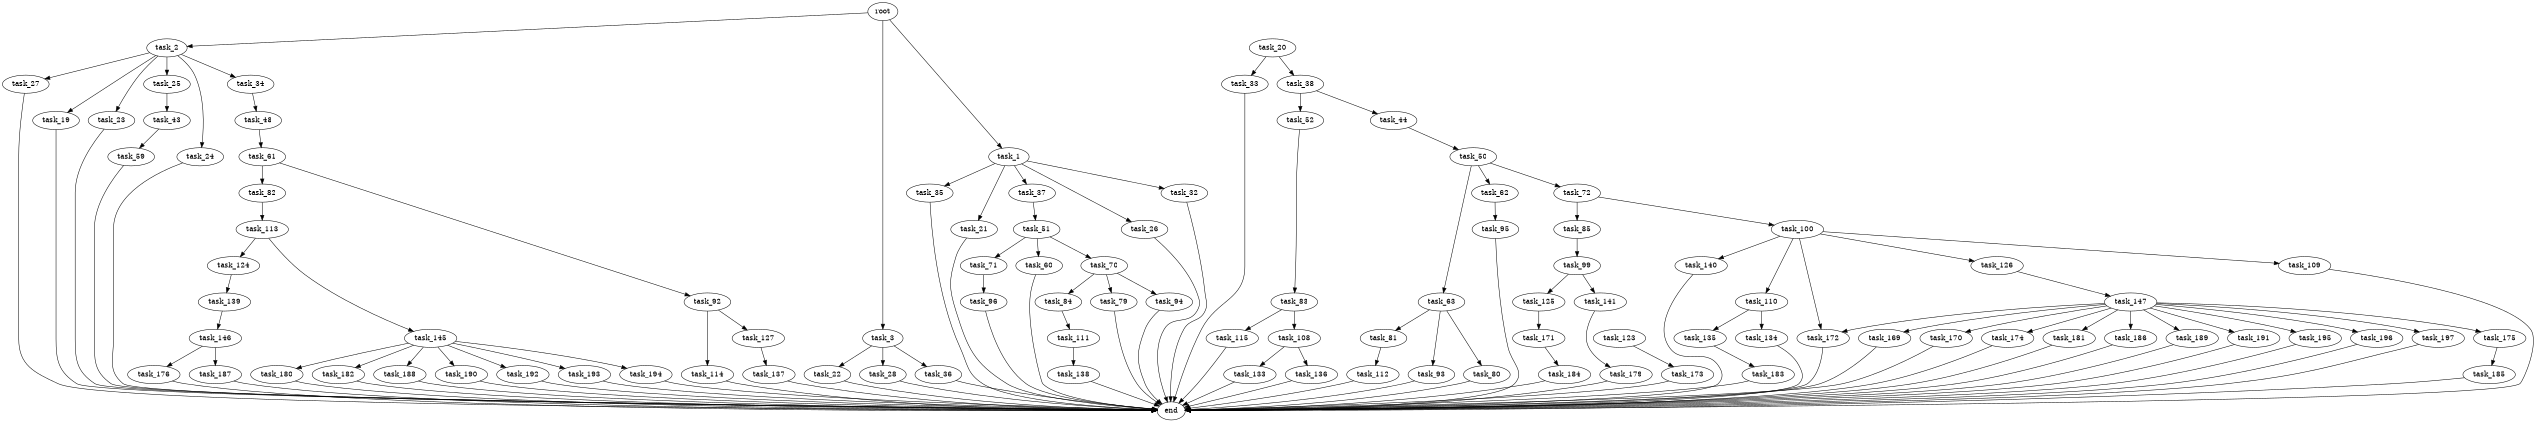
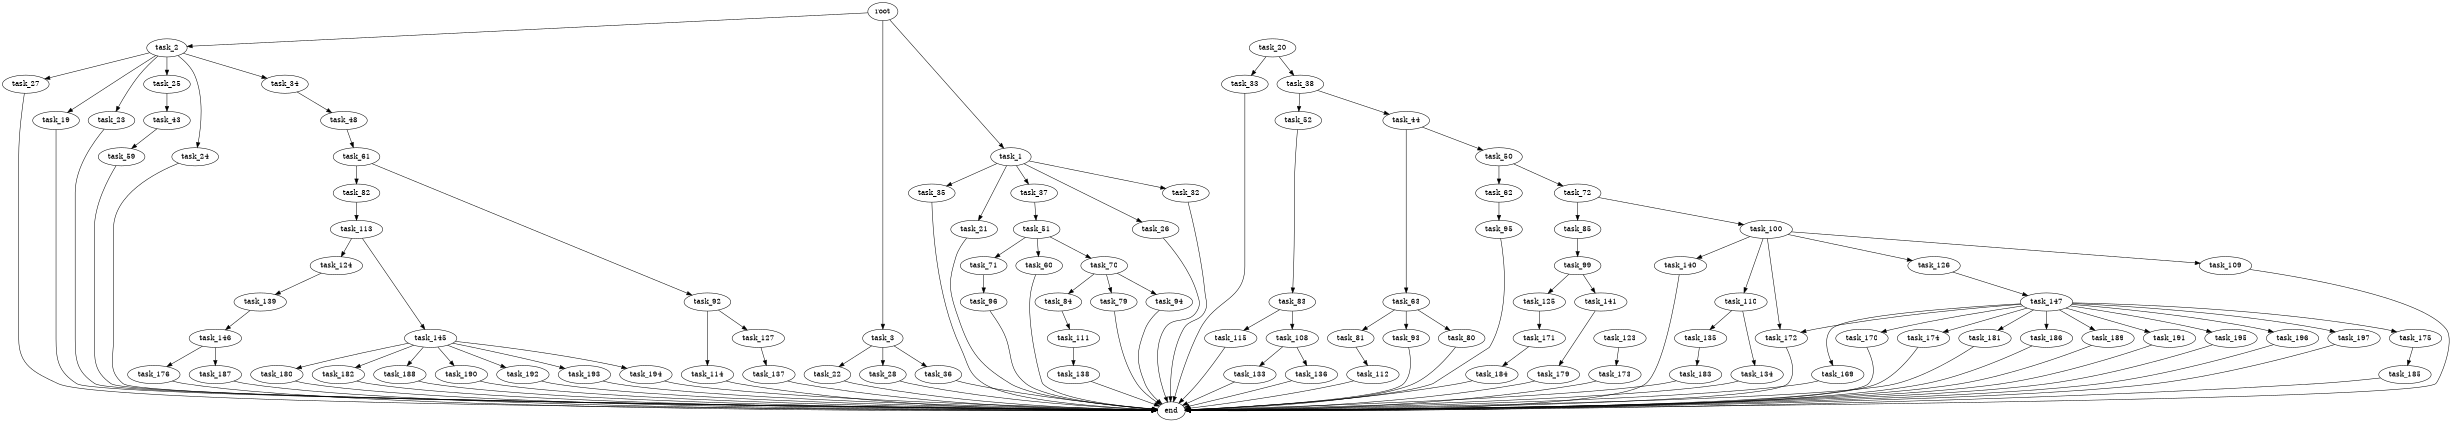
edge "task_50" -> "task_63": now "task_44" -> "task_63"
